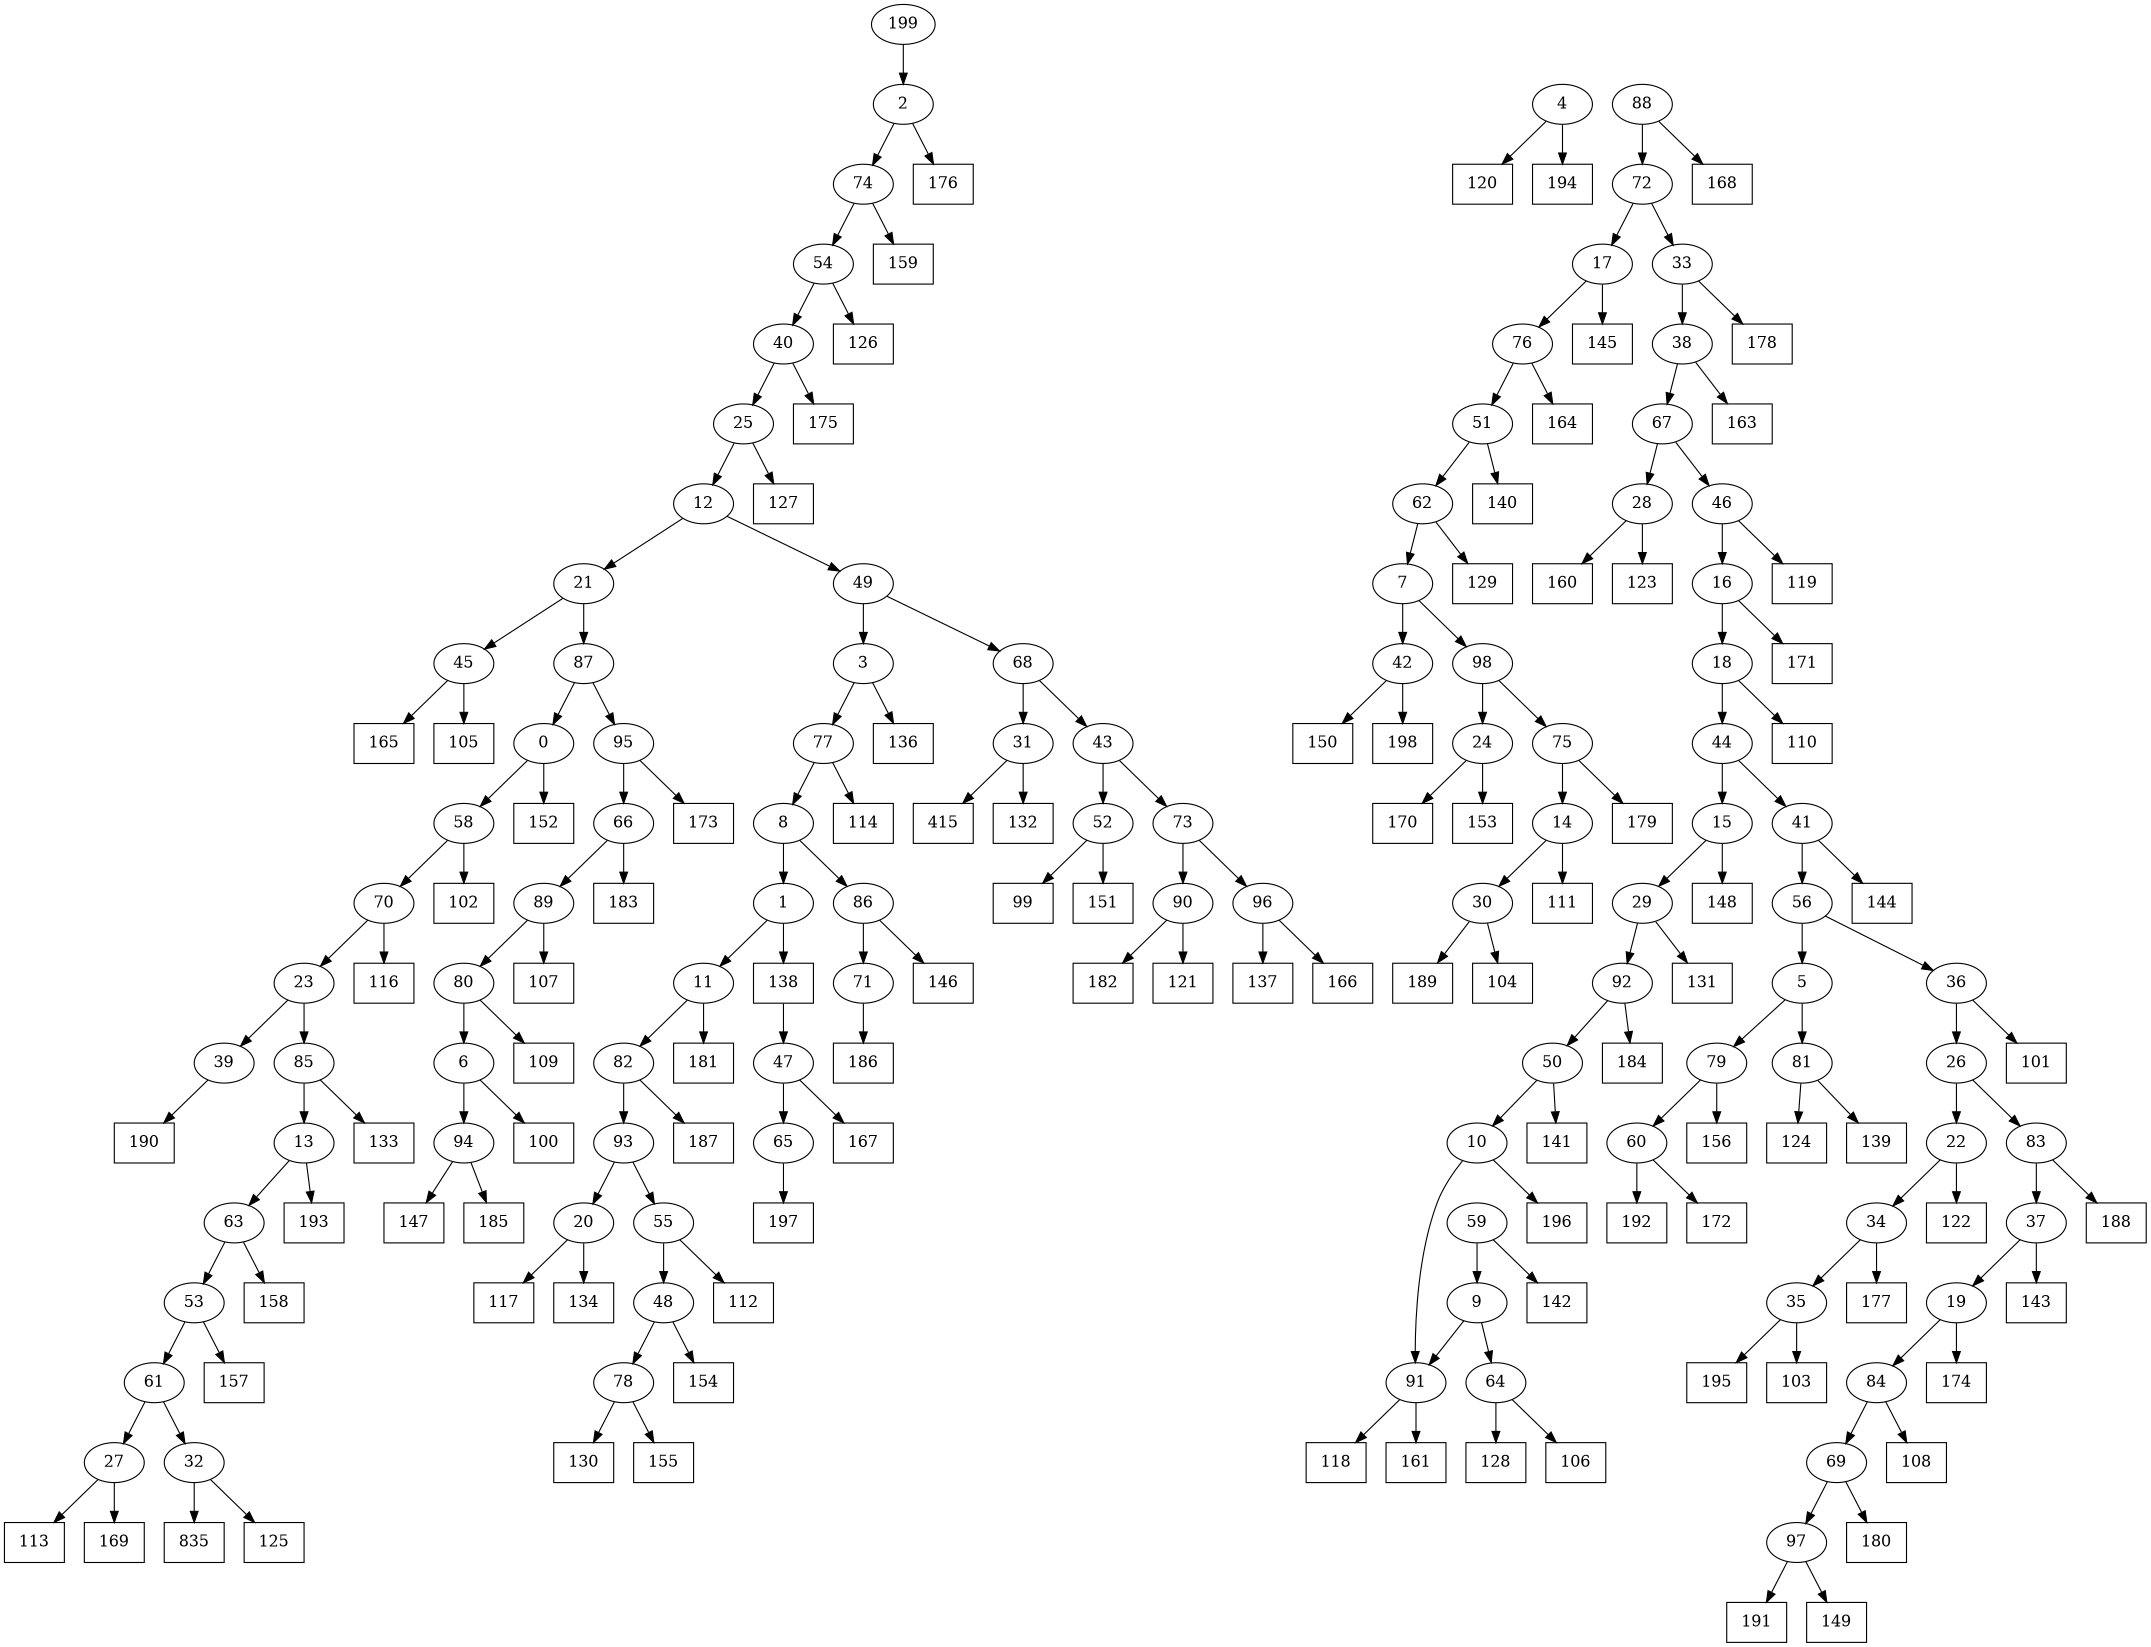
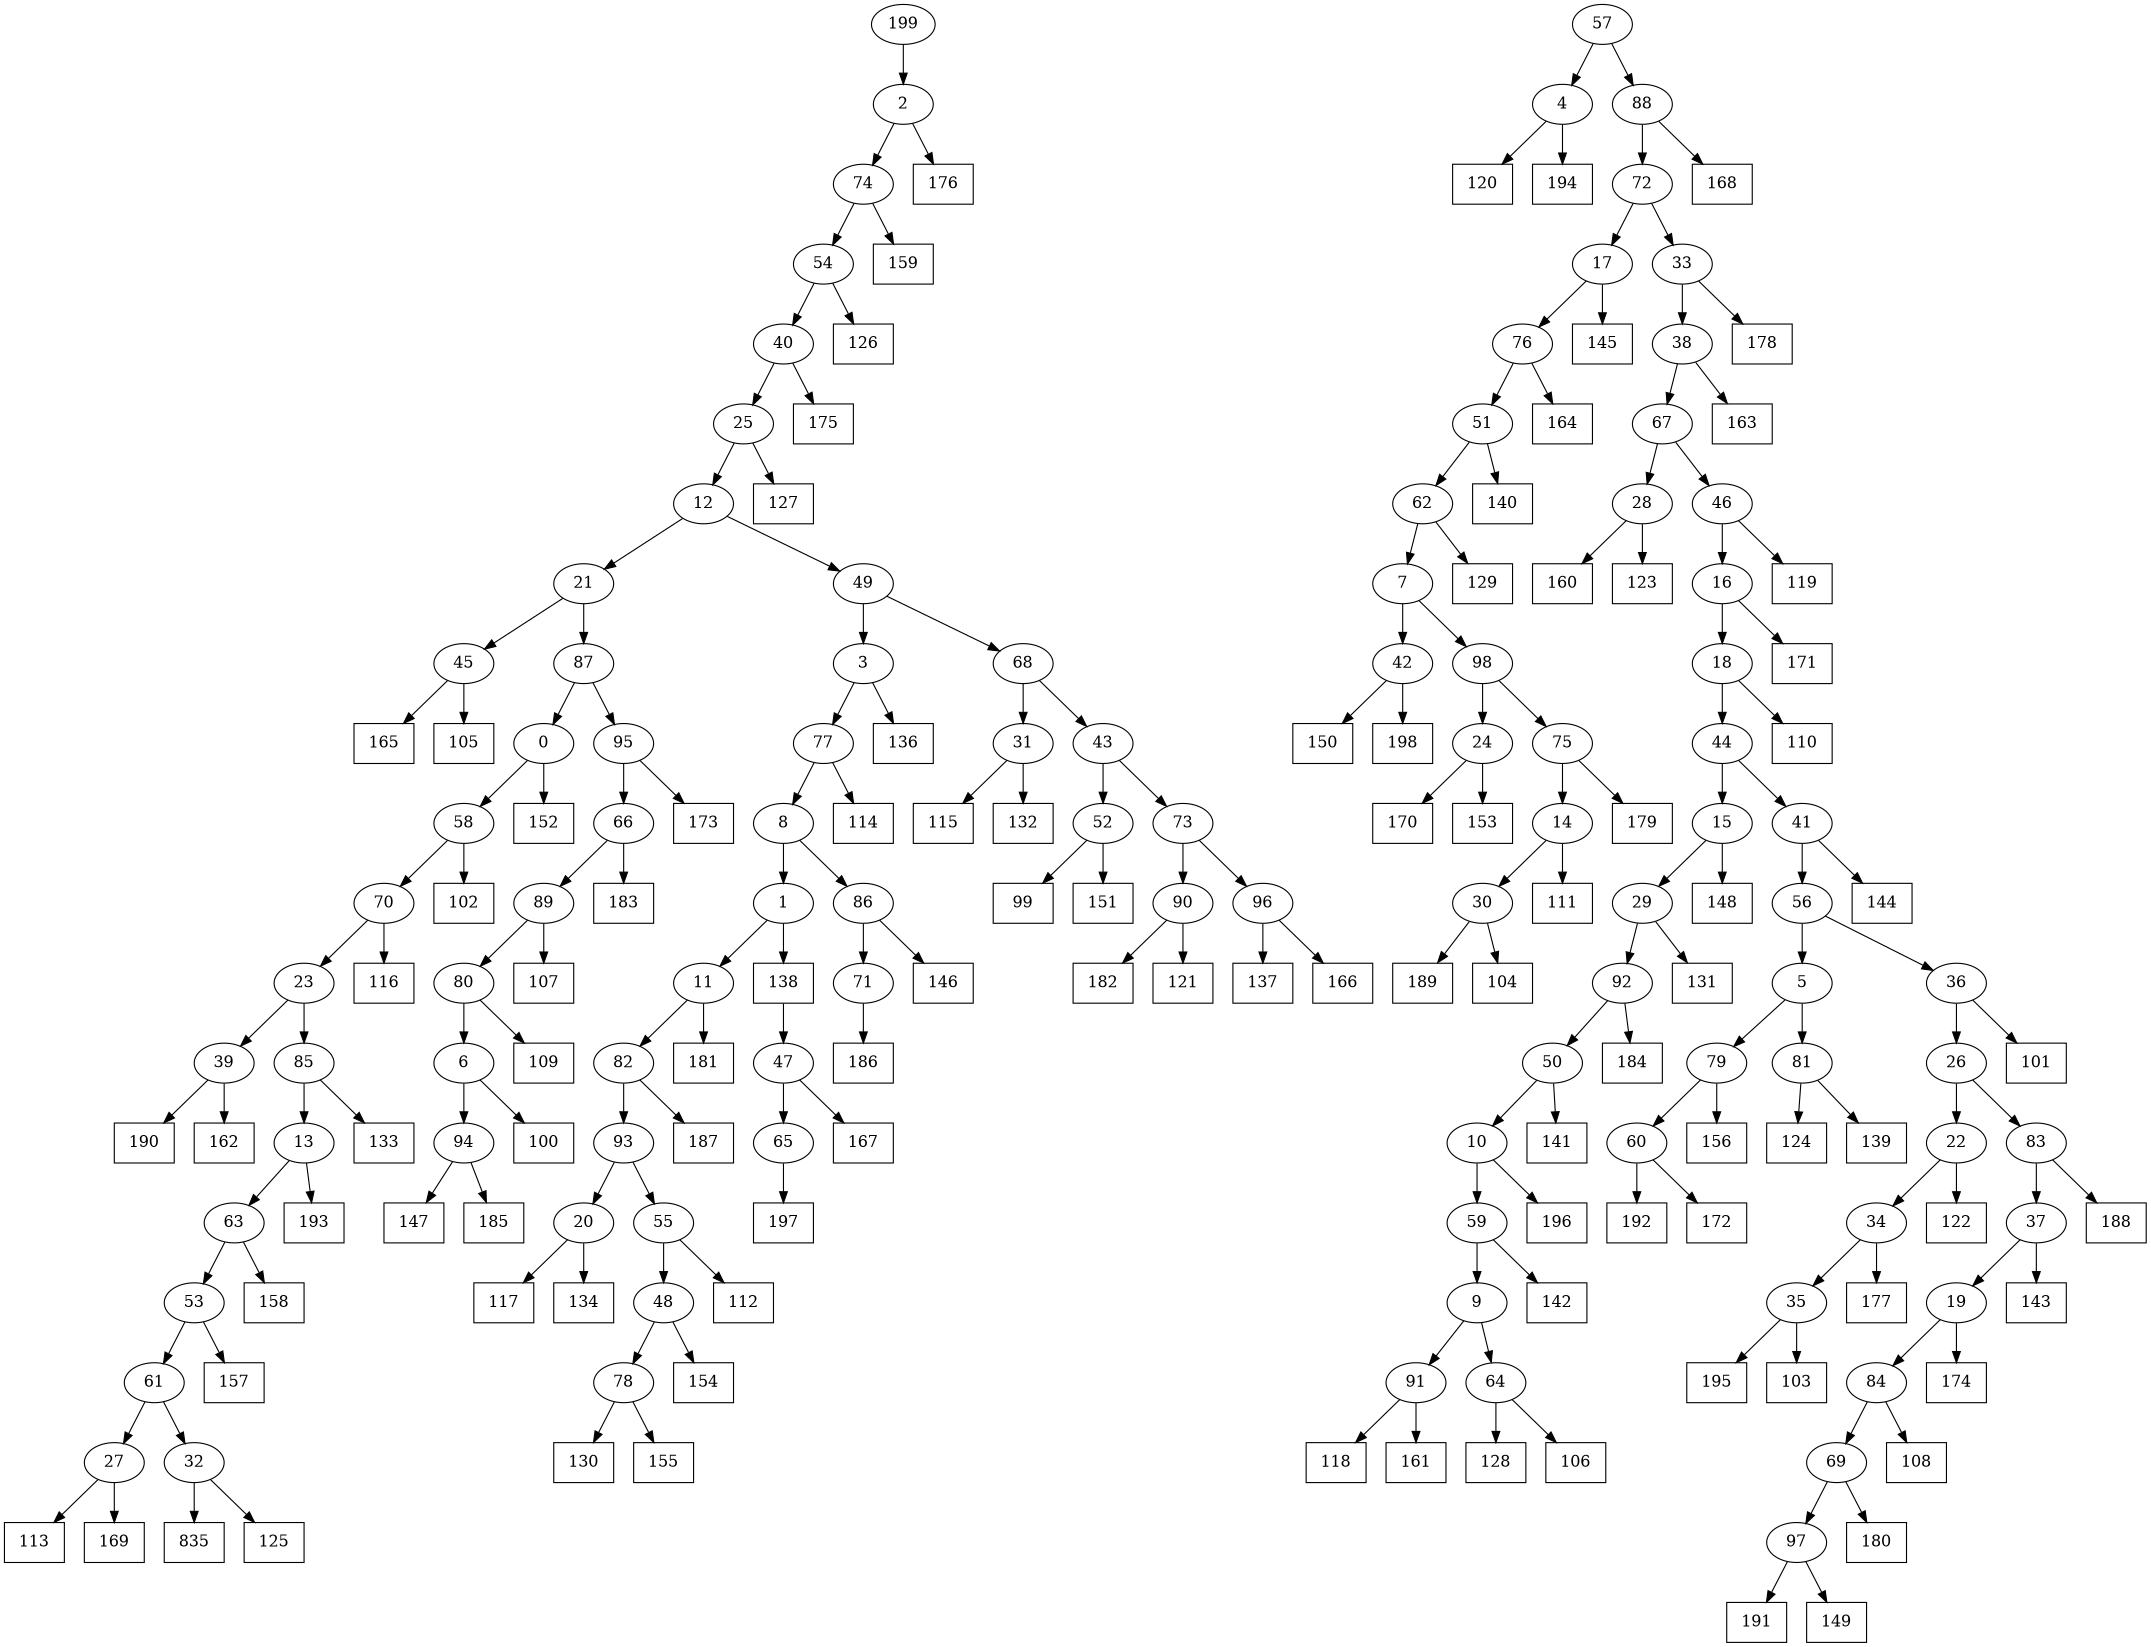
node "57": added
node "415": label "415" -> "115"
node "162": added
edge "10" -> "91": now "10" -> "59"
